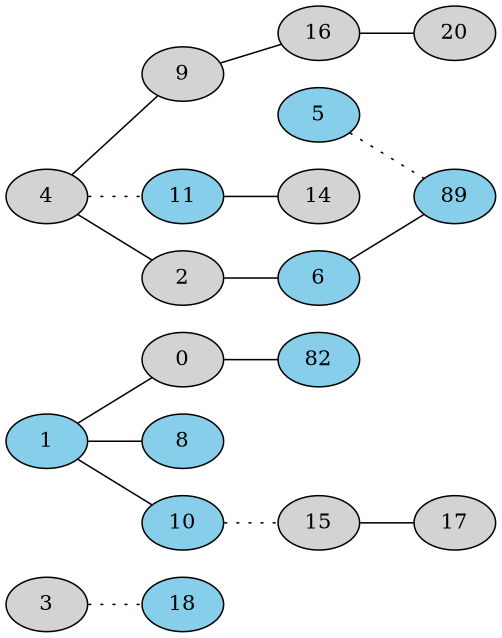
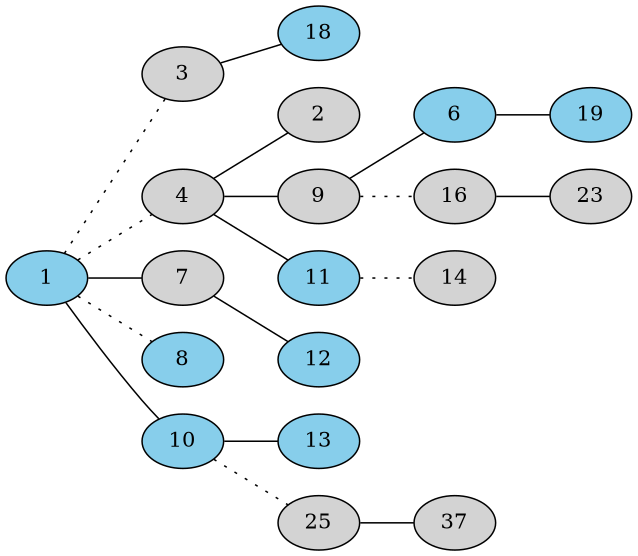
node "20": label "20" -> "23"
edge "16" -- "9": style solid -> dotted
node "5": removed
edge "3" -- "1": added
edge "4" -- "11": style dotted -> solid
edge "11" -- "14": style solid -> dotted
node "89": label "89" -> "19"
edge "4" -- "1": added
edge "2" -- "6": now "9" -- "6"
node "0": label "0" -> "7"
node "82": label "82" -> "12"
edge "1" -- "8": style solid -> dotted
node "13": added
node "15": label "15" -> "25"
node "17": label "17" -> "37"
edge "3" -- "18": style dotted -> solid
